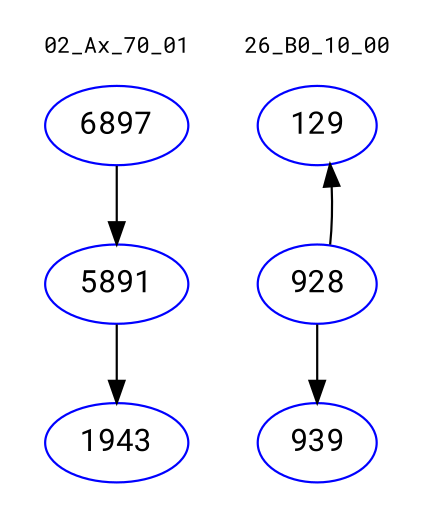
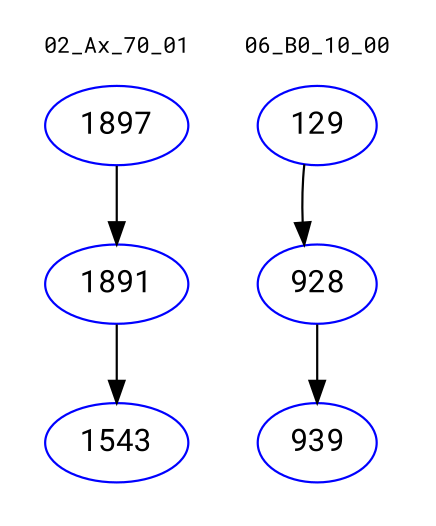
cluster "26_B0_10_00": label "26_B0_10_00" -> "06_B0_10_00"
node "6897": label "6897" -> "1897"
edge "928" -> "129": reversed
node "5891": label "5891" -> "1891"
node "1943": label "1943" -> "1543"
